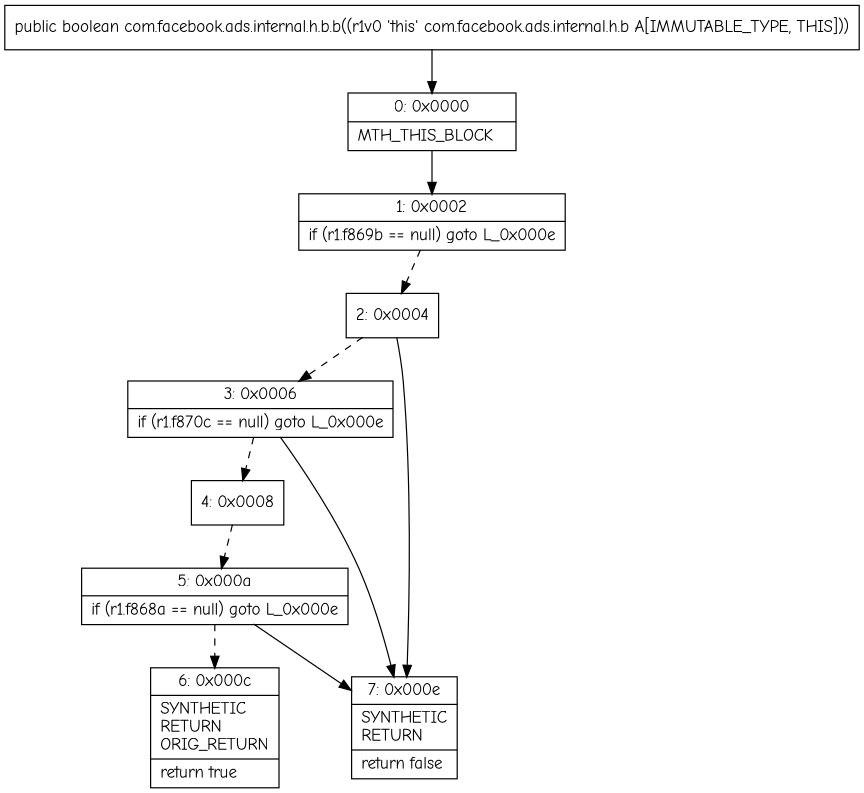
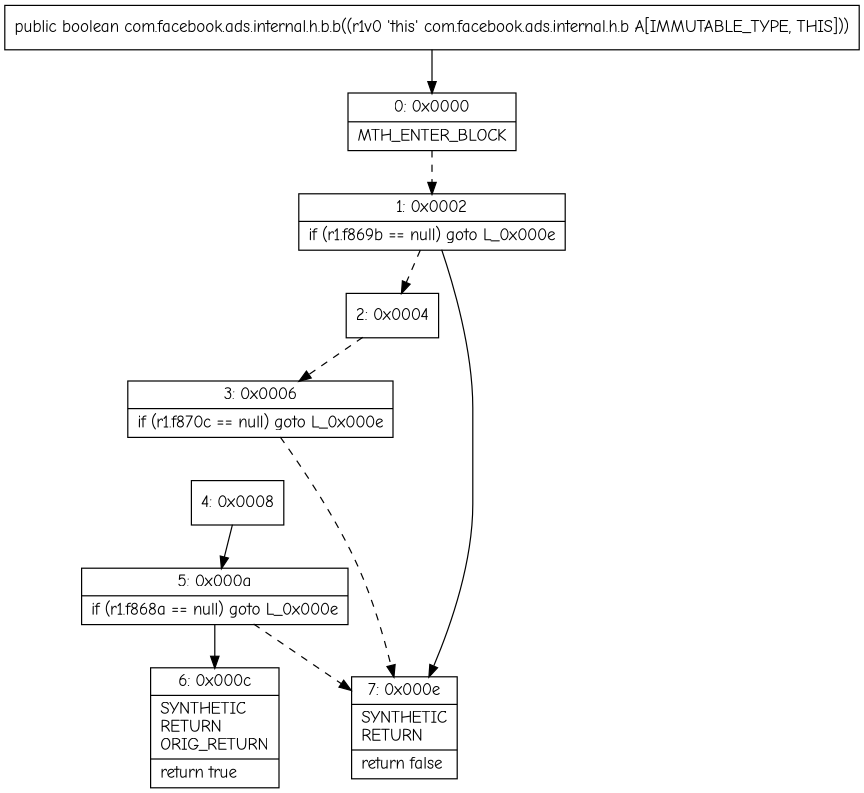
node "0: 0x0000": text "MTH_THIS_BLOCK" -> "MTH_ENTER_BLOCK"
edge "0: 0x0000" -> "1: 0x0002": style solid -> dashed
edge "3: 0x0006" -> "4: 0x0008": removed
edge "2: 0x0004" -> "7: 0x000e": now "1: 0x0002" -> "7: 0x000e"
edge "4: 0x0008" -> "5: 0x000a": style dashed -> solid
edge "3: 0x0006" -> "7: 0x000e": style solid -> dashed
edge "5: 0x000a" -> "6: 0x000c": style dashed -> solid
edge "5: 0x000a" -> "7: 0x000e": style solid -> dashed
